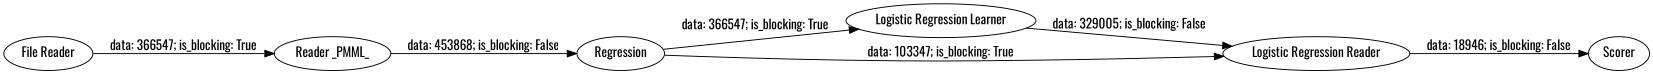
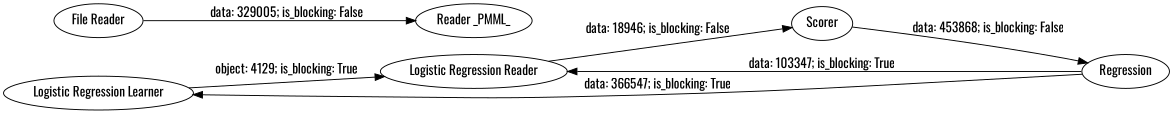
edge "Logistic Regression Learner" -> "Logistic Regression Reader": label "data: 329005; is_blocking: False" -> "object: 4129; is_blocking: True"
edge "File Reader" -> "Reader _PMML_": label "data: 366547; is_blocking: True" -> "data: 329005; is_blocking: False"
edge "Reader _PMML_" -> "Regression": now "Scorer" -> "Regression"
